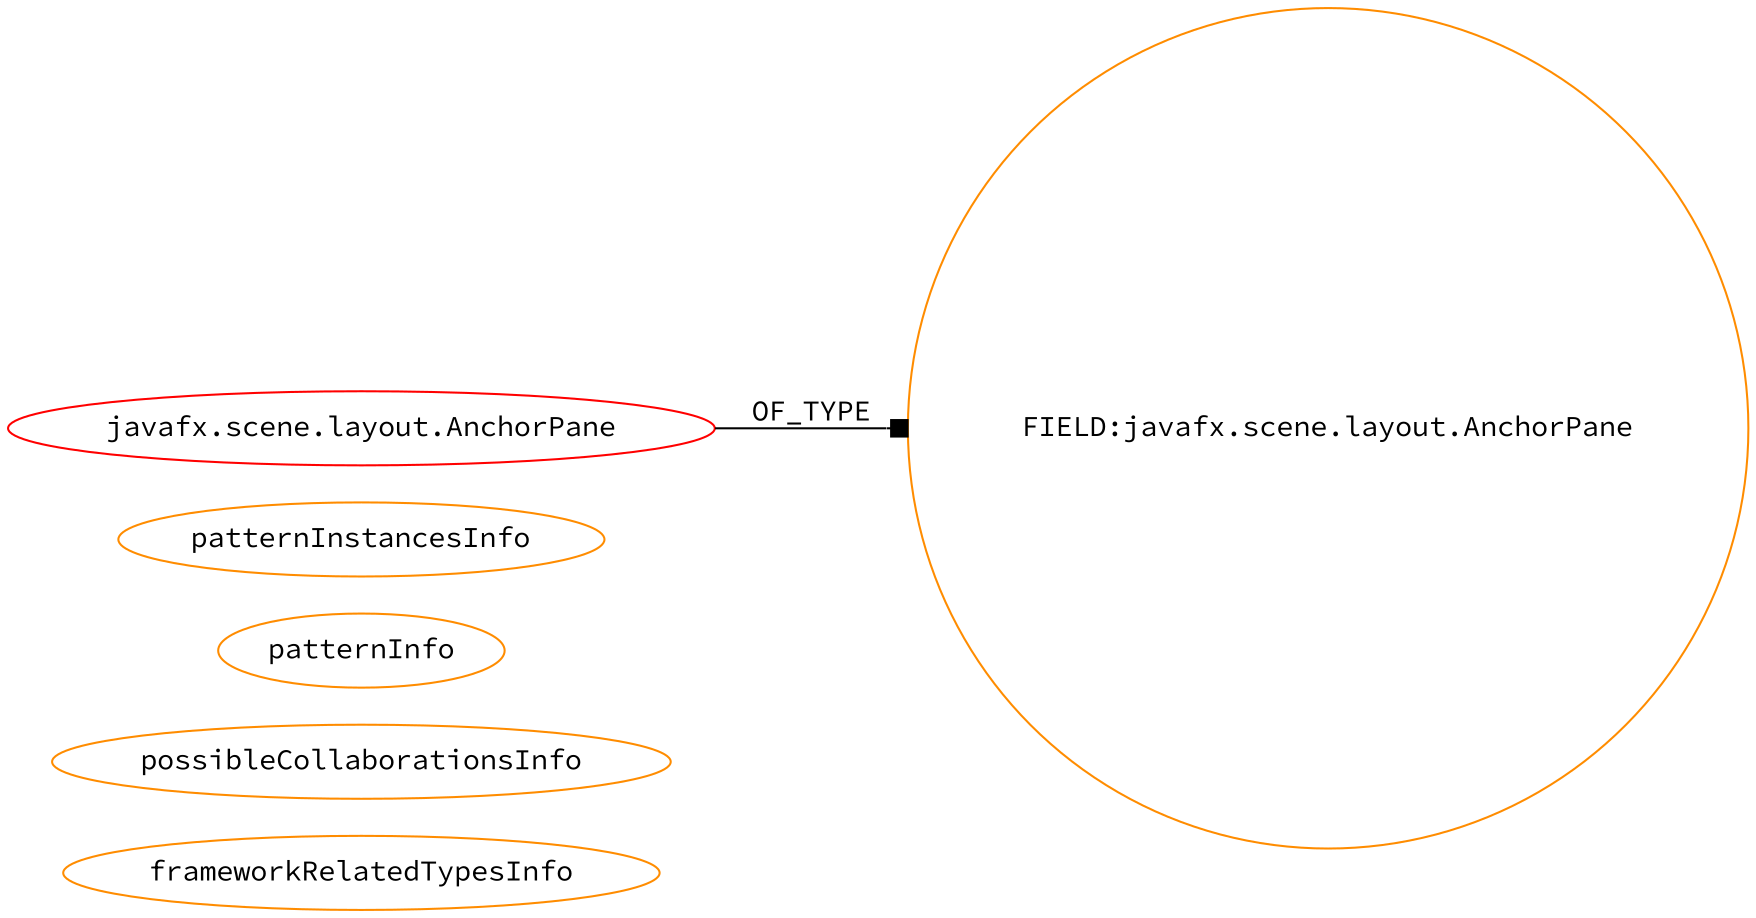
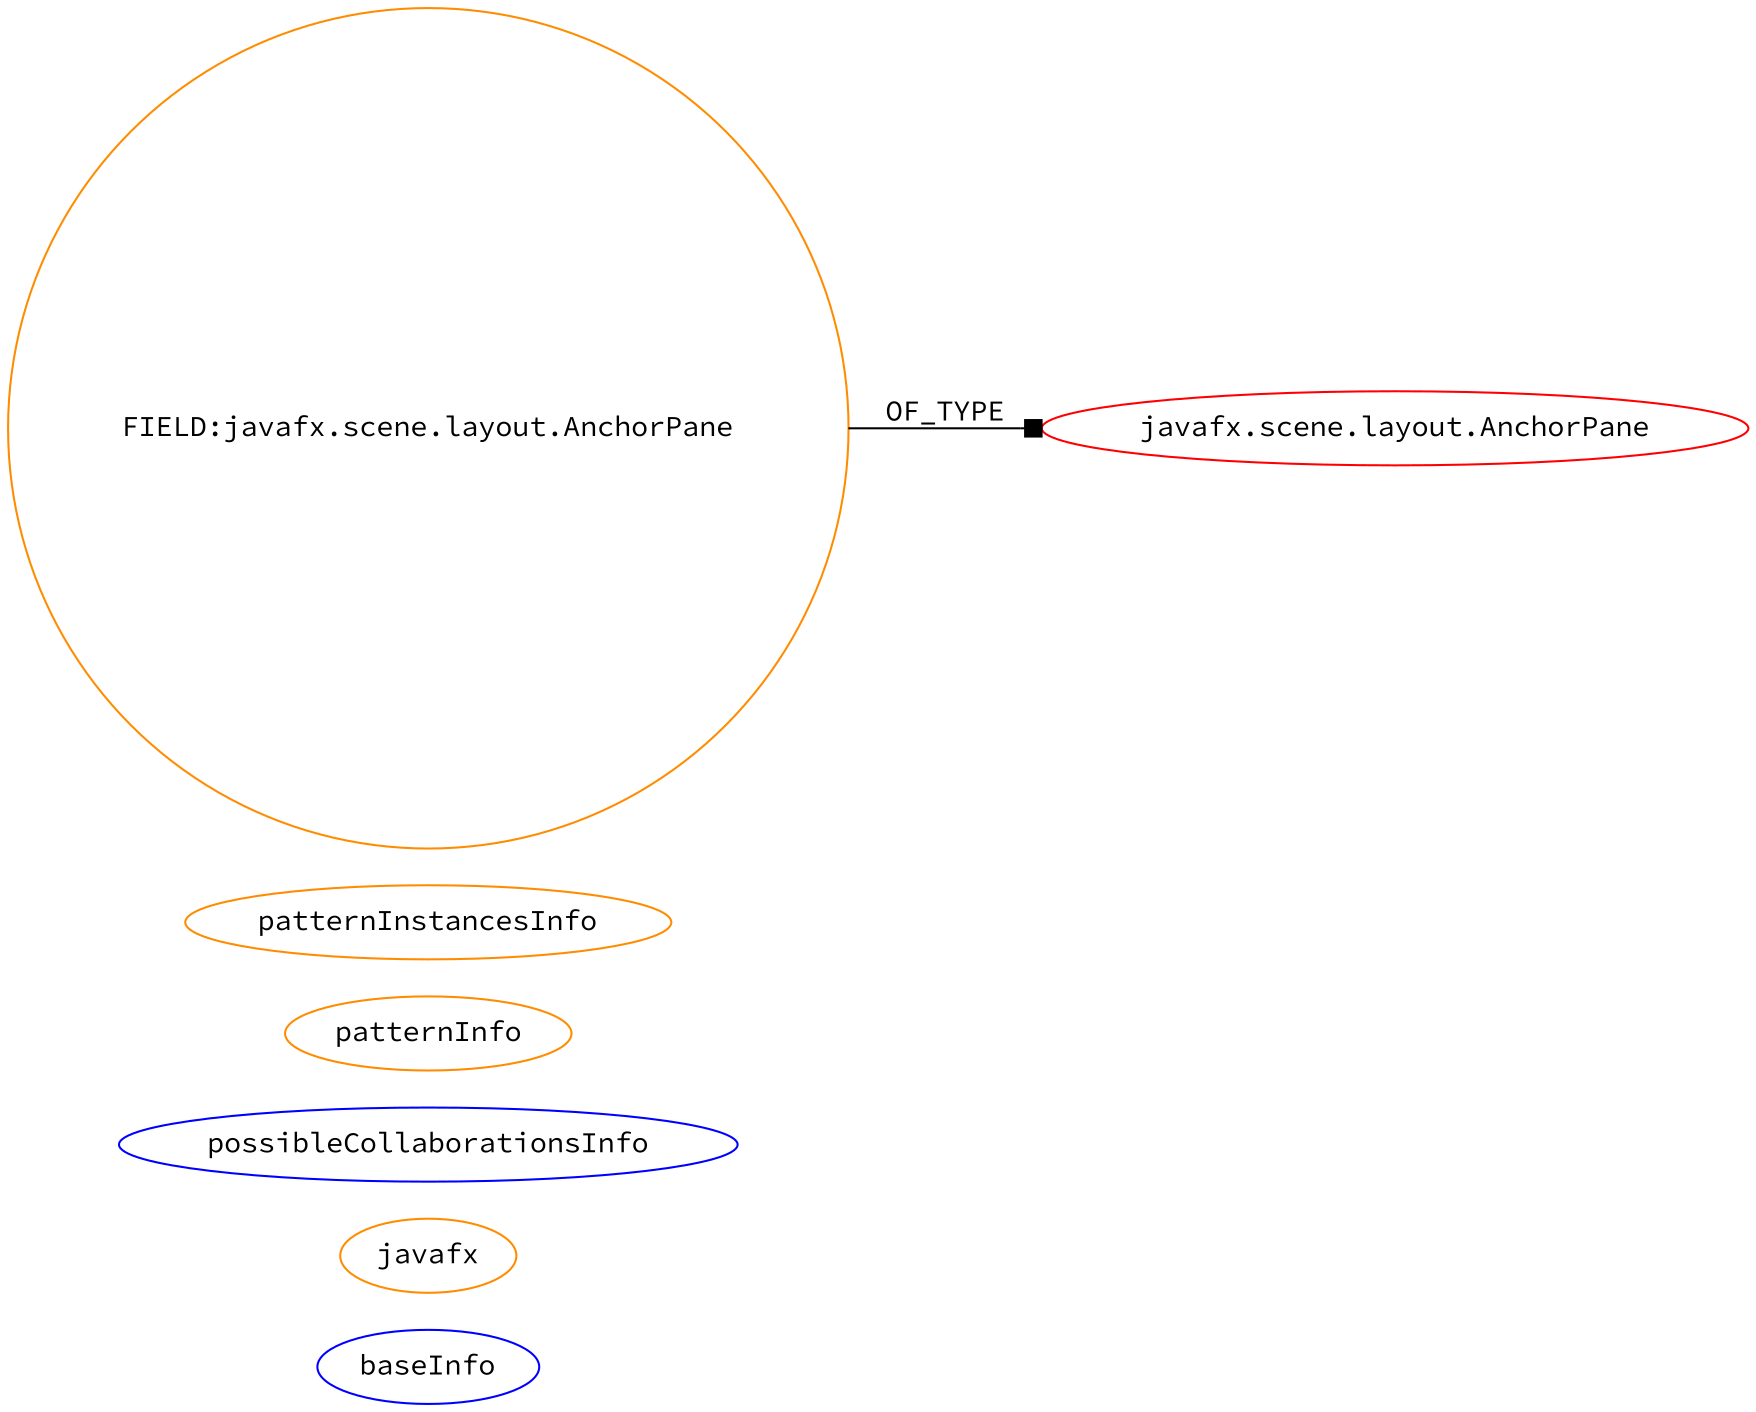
edge "javafx.scene.layout.AnchorPane" -> "FIELD:javafx.scene.layout.AnchorPane": reversed
node "possibleCollaborationsInfo": color darkorange -> blue
node "frameworkRelatedTypesInfo": label "frameworkRelatedTypesInfo" -> "javafx"
node "baseInfo": added
